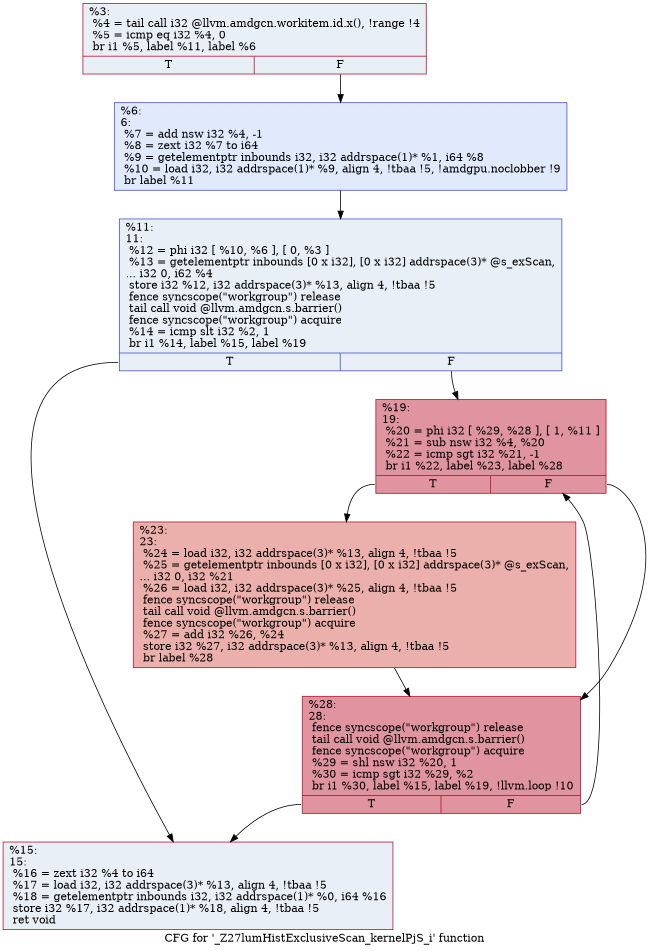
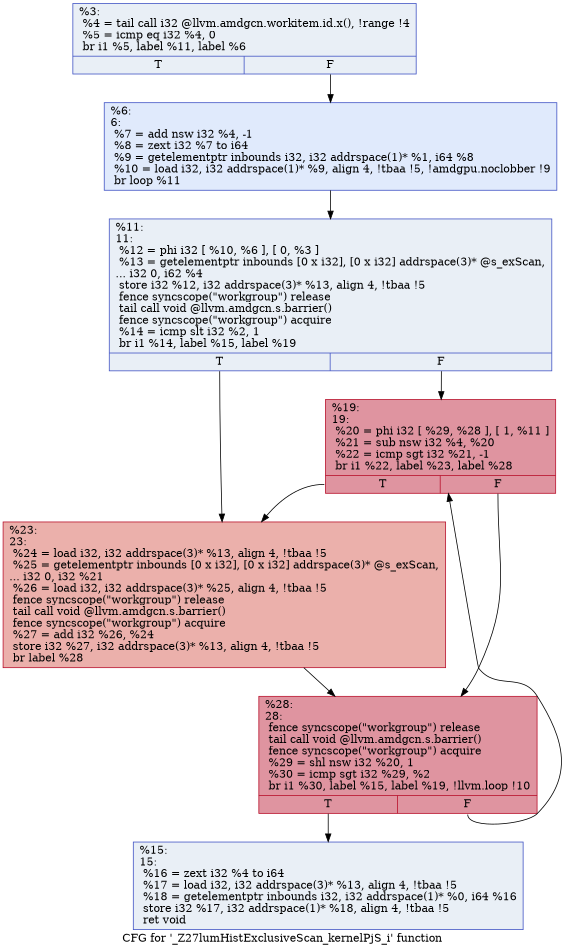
node "%3:": color #b70d28ff -> #3d50c3ff
node "%6:": text "br label %11" -> "br loop %11"
edge "%11:" -> "%15:": now "%11:" -> "%23:"
node "%15:": color #b70d28ff -> #3d50c3ff
